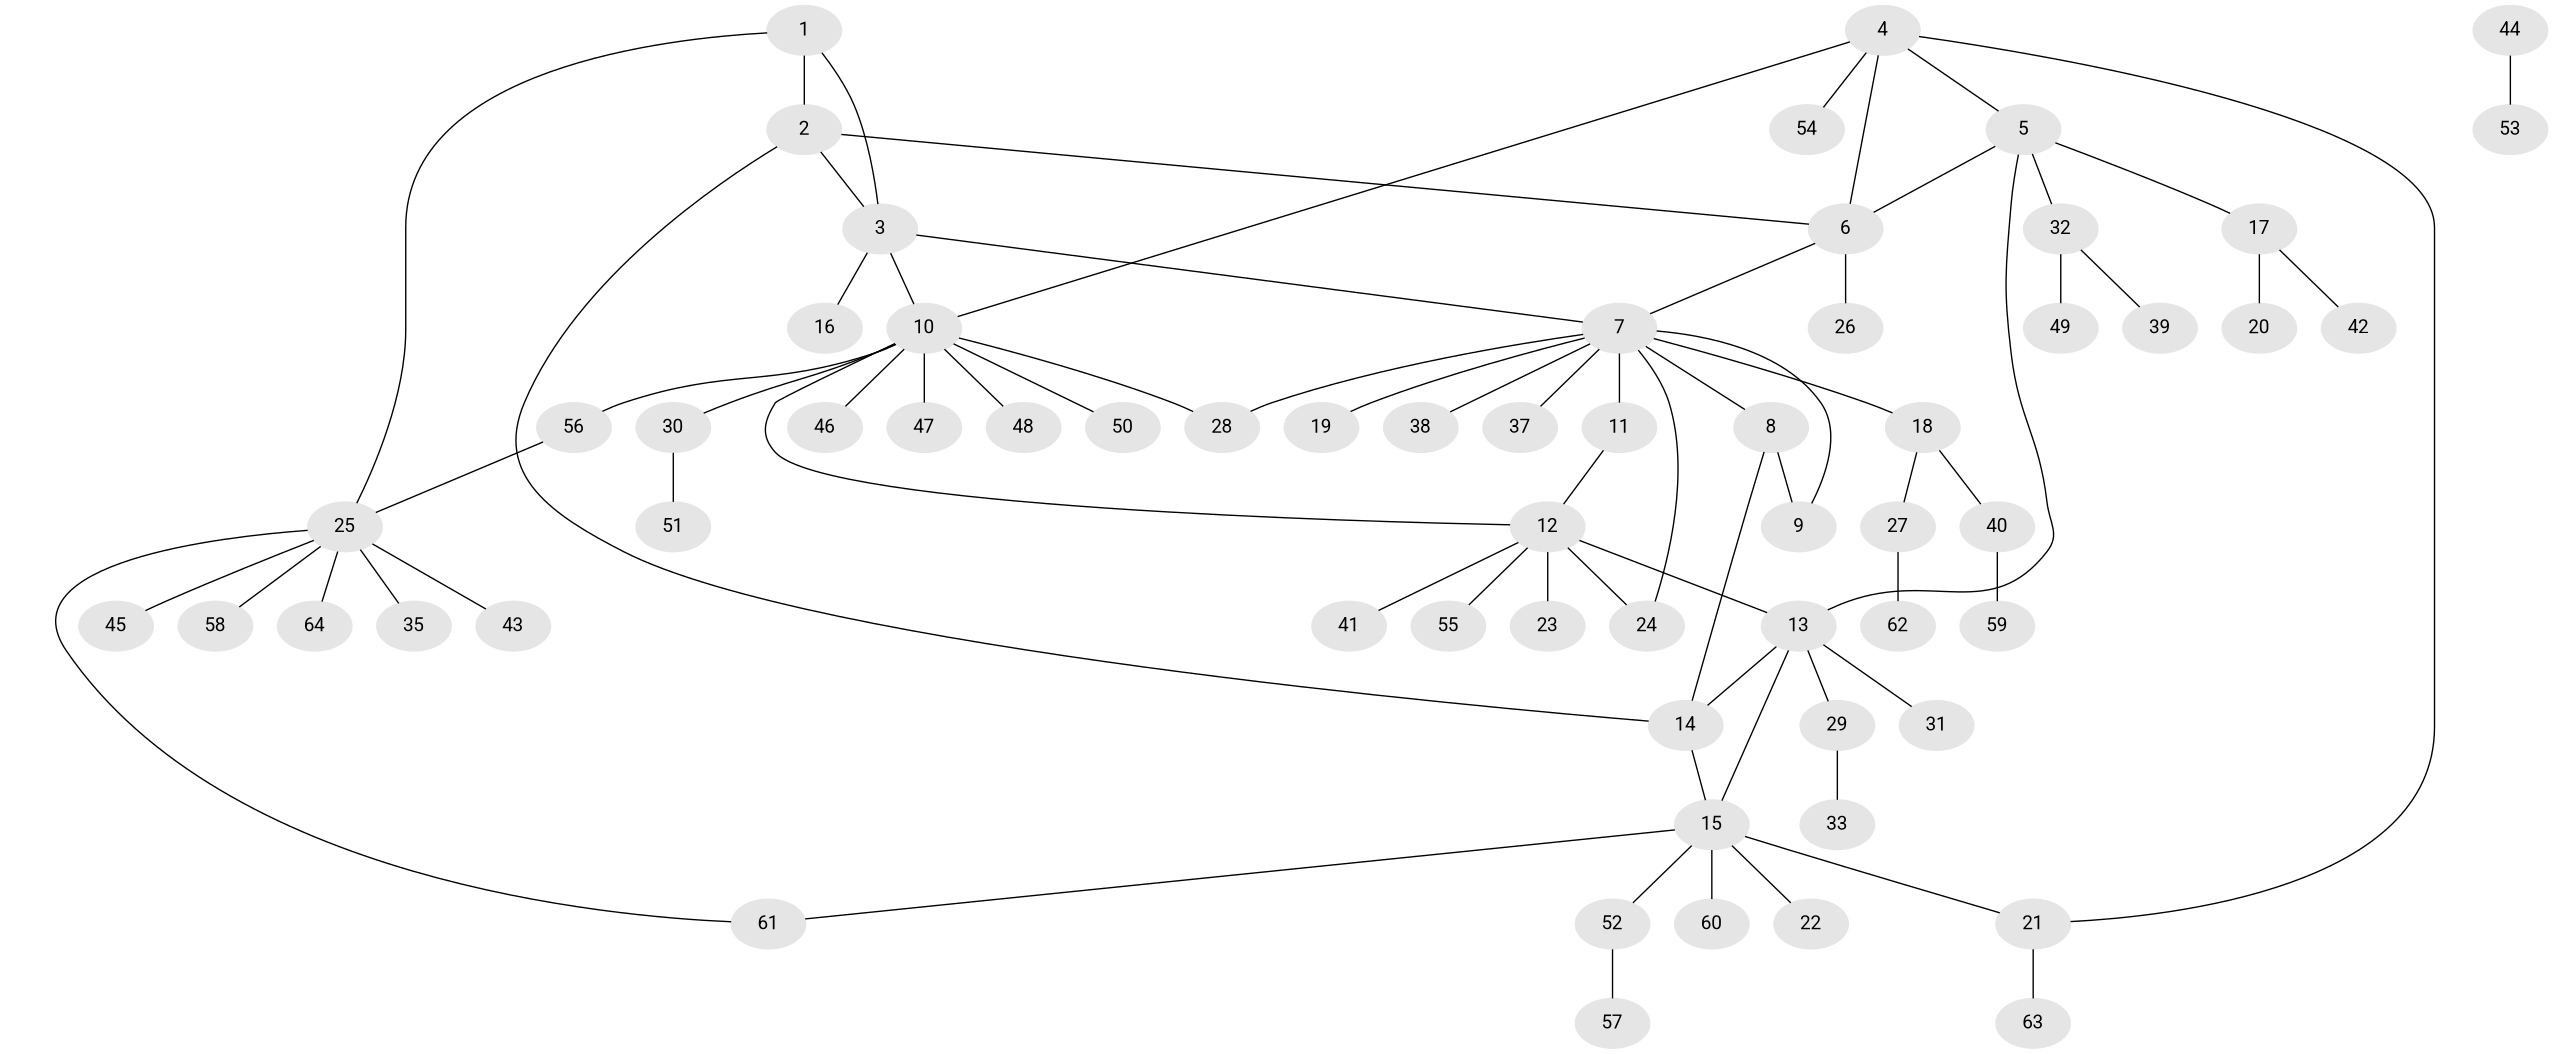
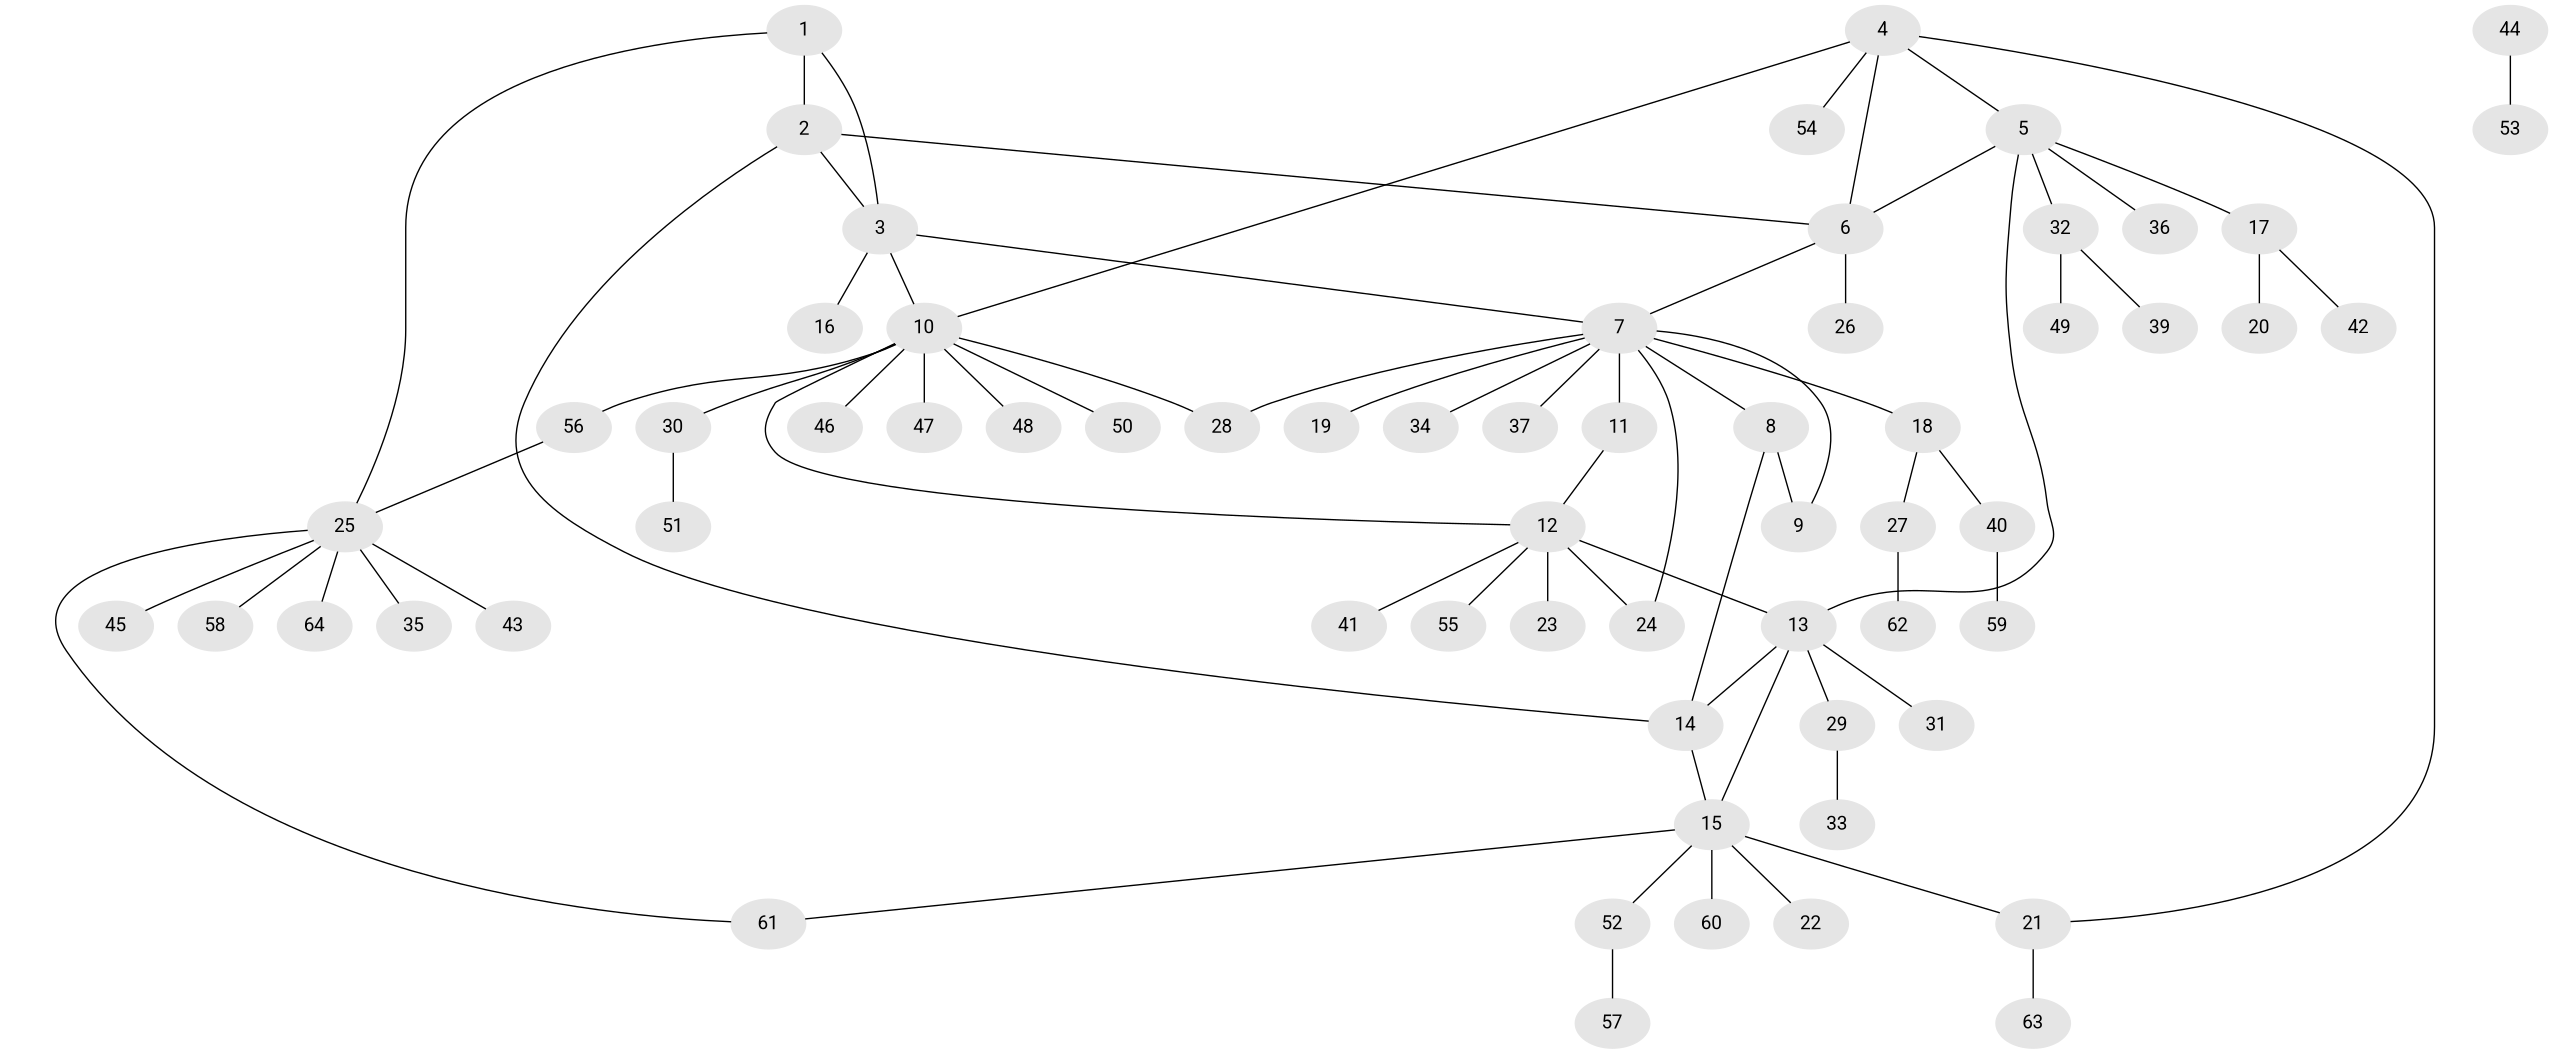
node "36": added
node "38": label "38" -> "34"
